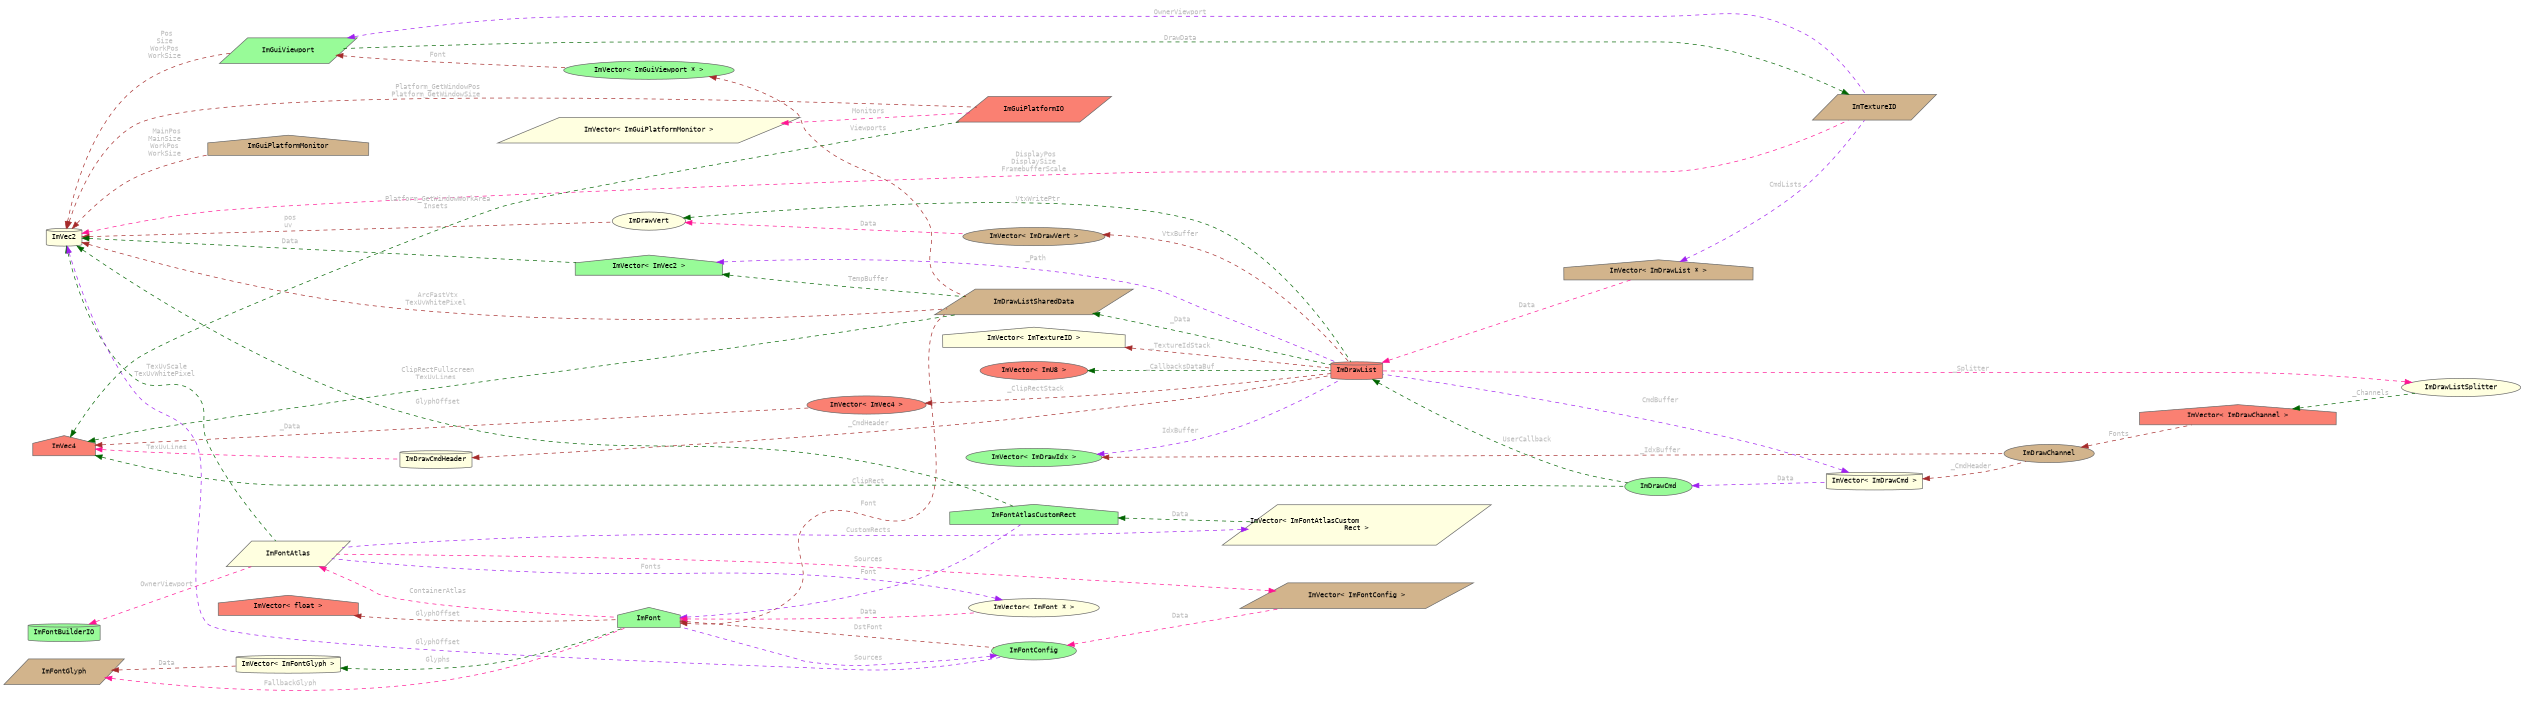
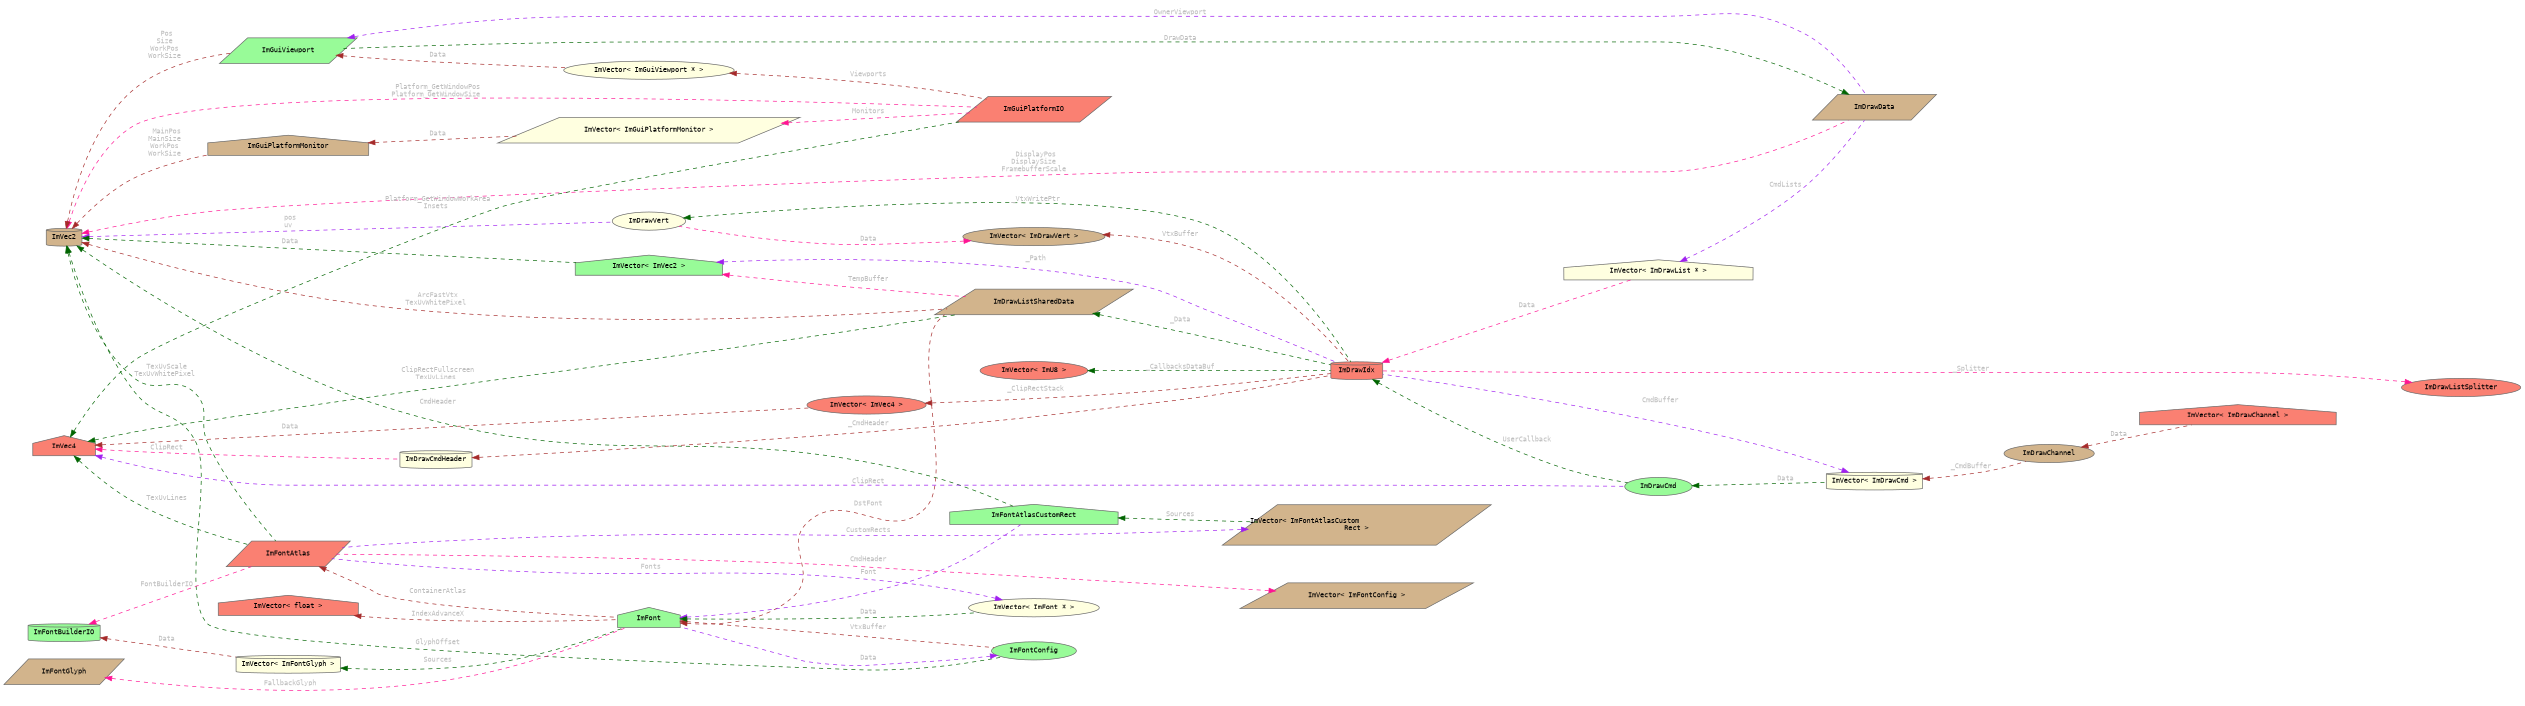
edge "ImVector< ImGuiViewport * >" -> "ImGuiViewport": label " Font" -> " Data"
node "ImVector< ImGuiViewport * >": fillcolor palegreen -> lightyellow
edge "ImGuiPlatformIO" -> "ImVec2": color brown -> deeppink
node "ImTextureID": label "ImTextureID" -> "ImDrawData"
edge "ImVector< ImGuiPlatformMonitor >" -> "ImGuiPlatformMonitor": added, label "Data"
edge "ImDrawListSharedData" -> "ImVector< ImGuiViewport * >": now "ImGuiPlatformIO" -> "ImVector< ImGuiViewport * >"
edge "ImVector< ImDrawVert >" -> "ImDrawVert": reversed
edge "ImDrawVert" -> "ImVec2": color brown -> purple
node "ImVec2": fillcolor lightyellow -> tan
node "ImVector< ImDrawList * >": fillcolor tan -> lightyellow
edge "ImDrawListSharedData" -> "ImVector< ImVec2 >": color darkgreen -> deeppink
node "ImVector< ImTextureID >": removed
node "ImDrawList": label "ImDrawList" -> "ImDrawIdx"
node "ImDrawListSplitter": fillcolor lightyellow -> salmon
edge "ImDrawListSplitter" -> "ImVector< ImDrawChannel >": removed, label "_Channels"
edge "ImFontAtlasCustomRect" -> "ImVec2": label " GlyphOffset" -> " CmdHeader"
edge "ImVector< ImVec4 >" -> "ImVec4": label " _Data" -> " Data"
edge "ImVector< ImDrawChannel >" -> "ImDrawChannel": label " Fonts" -> " Data"
edge "ImDrawCmdHeader" -> "ImVec4": label " TexUvLines" -> " ClipRect"
node "ImVector< ImDrawIdx >": removed
edge "ImDrawChannel" -> "ImVector< ImDrawCmd >": label " _CmdHeader" -> " _CmdBuffer"
edge "ImVector< ImDrawCmd >" -> "ImDrawCmd": color purple -> darkgreen
edge "ImDrawCmd" -> "ImVec4": color darkgreen -> purple
edge "ImDrawListSharedData" -> "ImFont": label " Font" -> " DstFont"
edge "ImFontAtlas" -> "ImVec4": added, label "TexUvLines"
edge "ImVector< ImFontAtlasCustom Rect >" -> "ImFontAtlasCustomRect": label " Data" -> " Sources"
node "ImVector< ImFontAtlasCustom Rect >": fillcolor lightyellow -> tan
node "ImFontAtlas": fillcolor lightyellow -> salmon
edge "ImFontAtlas" -> "ImVector< ImFontConfig >": label " Sources" -> " CmdHeader"
edge "ImFontAtlas" -> "ImFontBuilderIO": label " OwnerViewport" -> " FontBuilderIO"
edge "ImFont" -> "ImFontAtlas": color deeppink -> brown
edge "ImFont" -> "ImVector< float >": label " GlyphOffset" -> " IndexAdvanceX"
edge "ImVector< ImFont * >" -> "ImFont": color deeppink -> darkgreen
edge "ImVector< ImFontConfig >" -> "ImFontConfig": removed, label "Data"
edge "ImFontConfig" -> "ImFont": label " DstFont" -> " VtxBuffer"
edge "ImFontConfig" -> "ImVec2": color purple -> darkgreen
edge "ImFont" -> "ImFontConfig": label " Sources" -> " Data"
edge "ImFont" -> "ImVector< ImFontGlyph >": label " Glyphs" -> " Sources"
edge "ImVector< ImFontGlyph >" -> "ImFontGlyph": now "ImVector< ImFontGlyph >" -> "ImFontBuilderIO"
